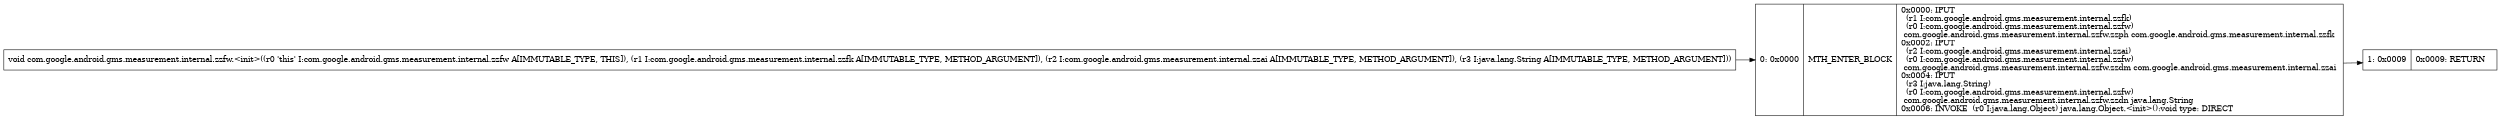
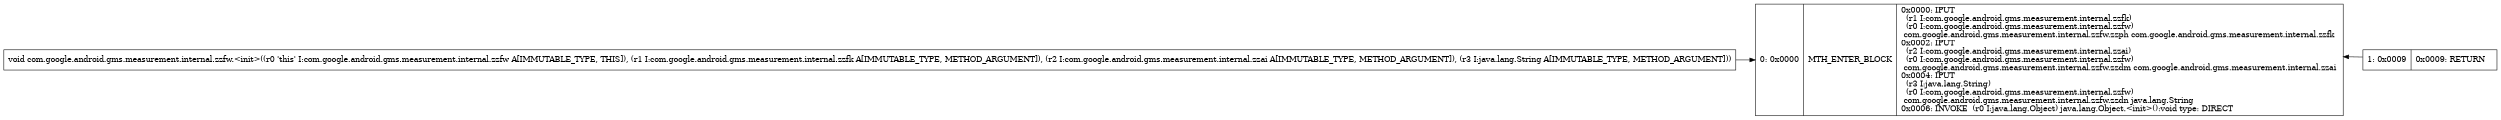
edge "0: 0x0000" -> "1: 0x0009": reversed
